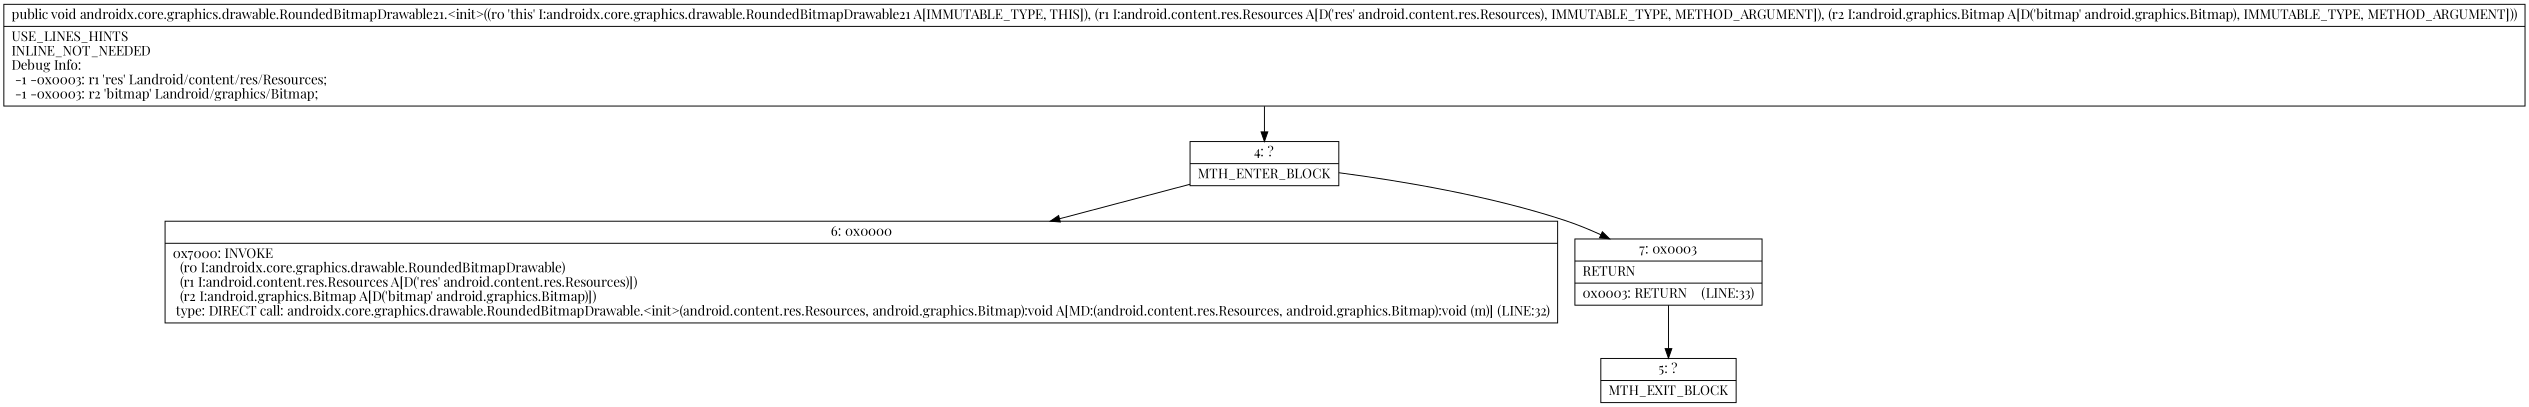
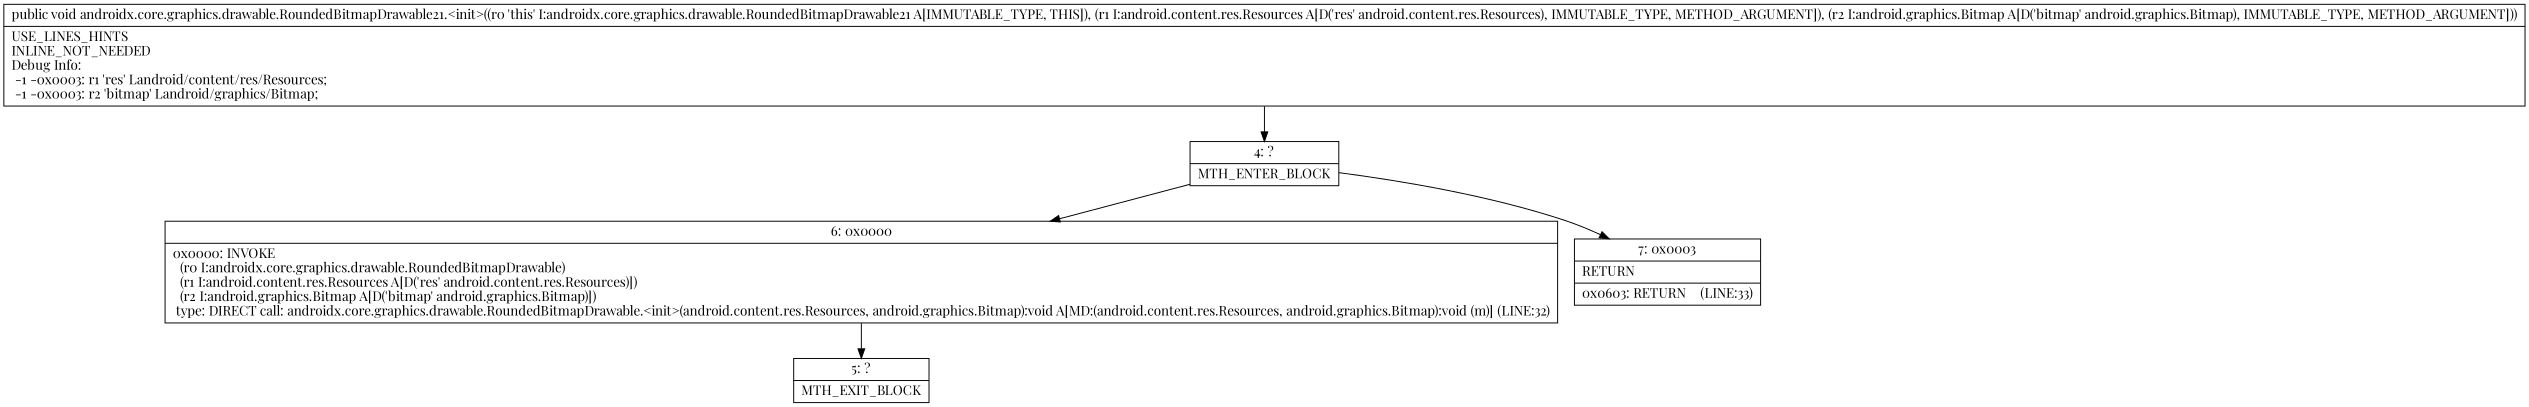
node "6: 0x0000": text "0x7000: INVOKE" -> "0x0000: INVOKE"
node "7: 0x0003": text "0x0003: RETURN    (LINE:33)" -> "0x0603: RETURN    (LINE:33)"
edge "7: 0x0003" -> "5: ?": now "6: 0x0000" -> "5: ?"
